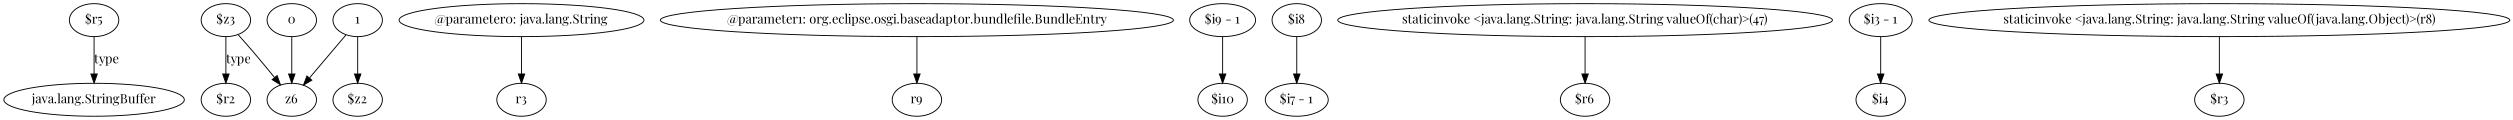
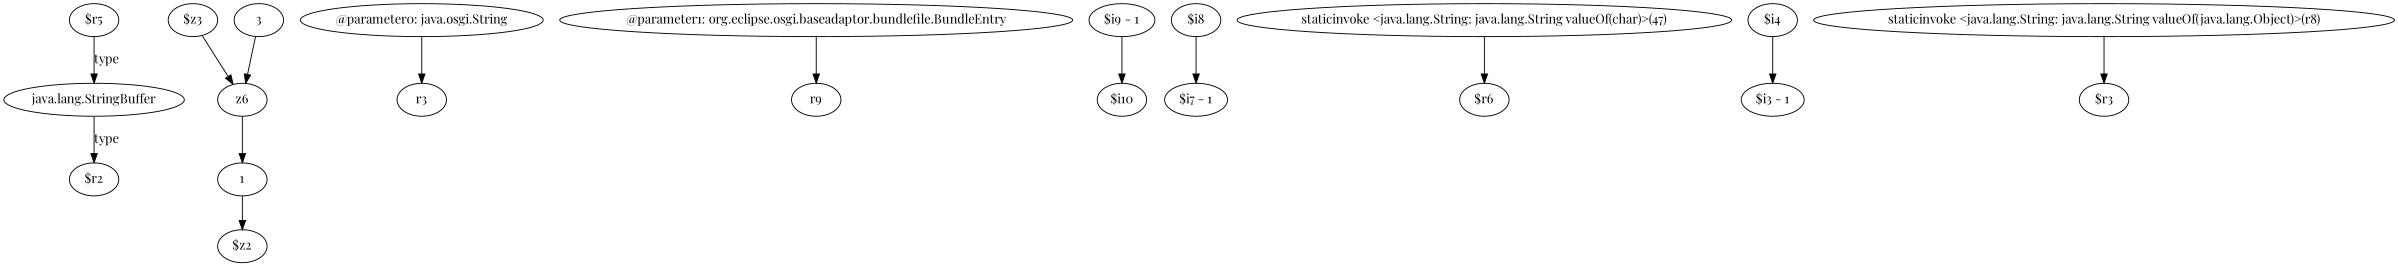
node "0": label "0" -> "3"
node "@parameter0: java.lang.String": label "@parameter0: java.lang.String" -> "@parameter0: java.osgi.String"
edge "$z3" -> "$r2": now "java.lang.StringBuffer" -> "$r2"
edge "$i3 - 1" -> "$i4": reversed
edge "1" -> "z6": reversed
